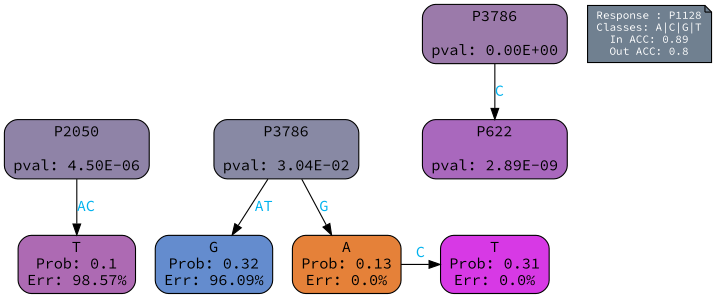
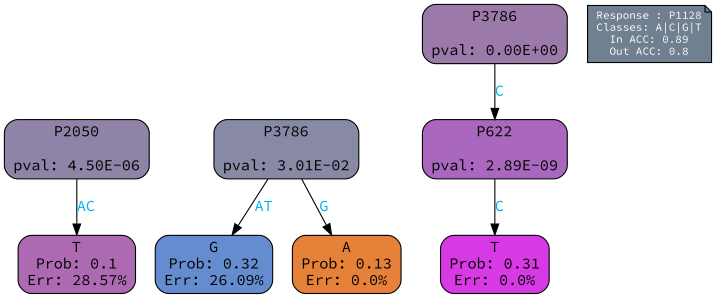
node "P3786 pval: 3.04E-02": label "P3786 pval: 3.04E-02" -> "P3786 pval: 3.01E-02"
node "T Prob: 0.1 Err: 98.57%": label "T Prob: 0.1 Err: 98.57%" -> "T Prob: 0.1 Err: 28.57%"
node "G Prob: 0.32 Err: 96.09%": label "G Prob: 0.32 Err: 96.09%" -> "G Prob: 0.32 Err: 26.09%"
edge "A Prob: 0.13 Err: 0.0%" -> "T Prob: 0.31 Err: 0.0%": now "P622 pval: 2.89E-09" -> "T Prob: 0.31 Err: 0.0%"
